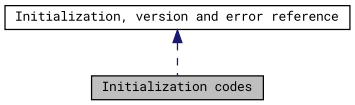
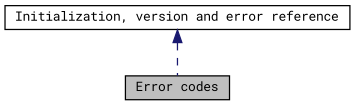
node "Initialization codes": label "Initialization codes" -> "Error codes"
